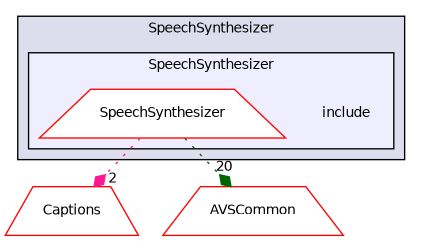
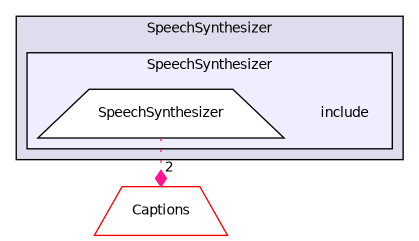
node "SpeechSynthesizer": color red -> black
node "AVSCommon": removed
